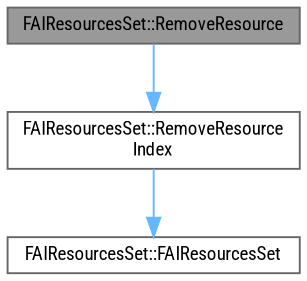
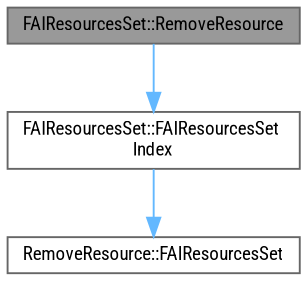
node "FAIResourcesSet::RemoveResource Index": label "FAIResourcesSet::RemoveResource Index" -> "FAIResourcesSet::FAIResourcesSet Index"
node "FAIResourcesSet::FAIResourcesSet": label "FAIResourcesSet::FAIResourcesSet" -> "RemoveResource::FAIResourcesSet"
